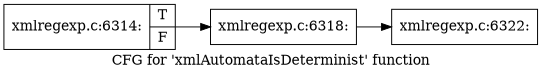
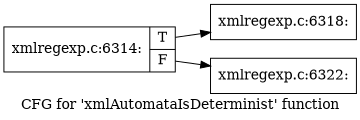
edge "xmlregexp.c:6318:" -> "xmlregexp.c:6322:": now "xmlregexp.c:6314:" -> "xmlregexp.c:6322:"
